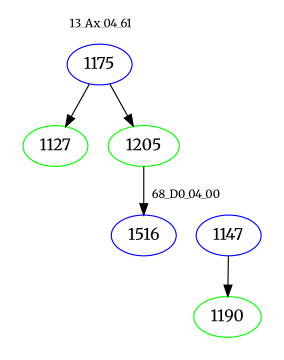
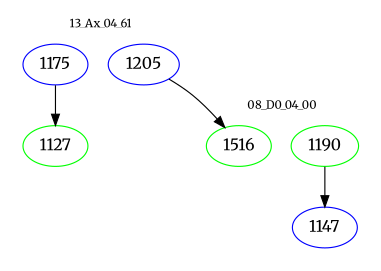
edge "1175" -> "1205": removed
node "1205": color green -> blue
cluster "68_D0_04_00": label "68_D0_04_00" -> "08_D0_04_00"
node "1516": color blue -> green
edge "1147" -> "1190": reversed
